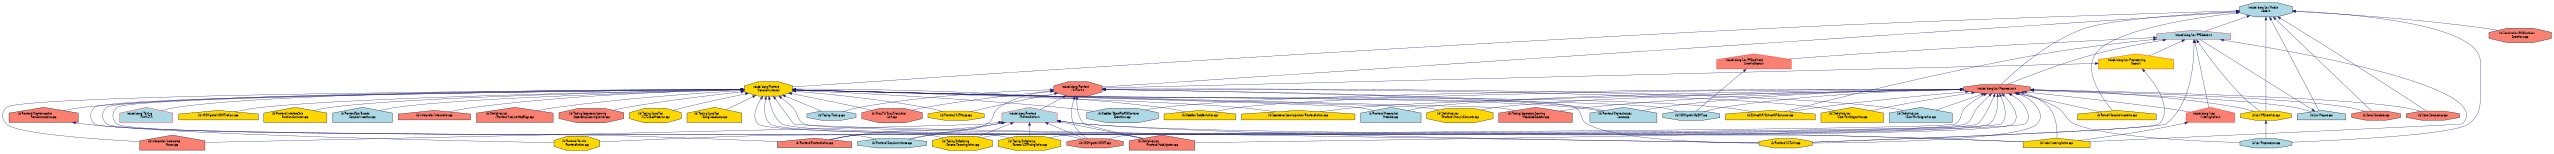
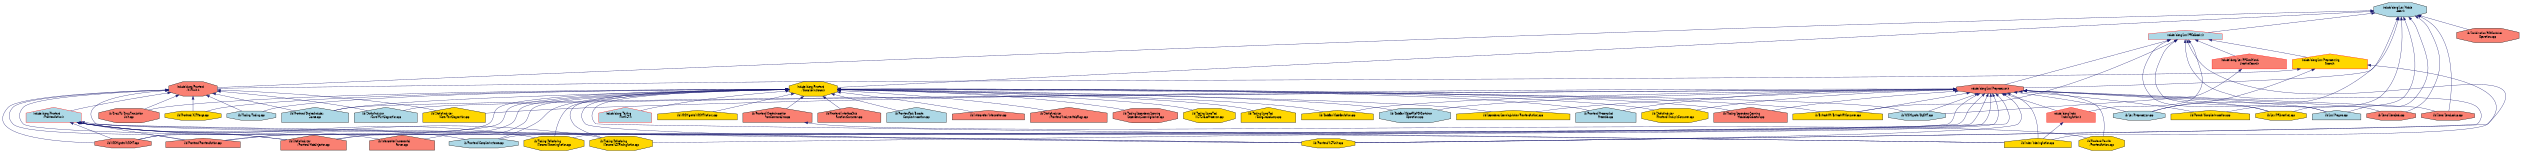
edge "include/clang/Lex/PPCallbacks.h" -> "lib/Lex/Pragma.cpp": reversed
node "lib/Frontend/InterfaceStub FunctionsConsumer.cpp": fillcolor gold -> salmon
edge "lib/Lex/Preprocessor.cpp" -> "lib/Lex/PPDirectives.cpp": now "lib/Lex/Preprocessor.cpp" -> "include/clang/Lex/Preprocessing Record.h"
